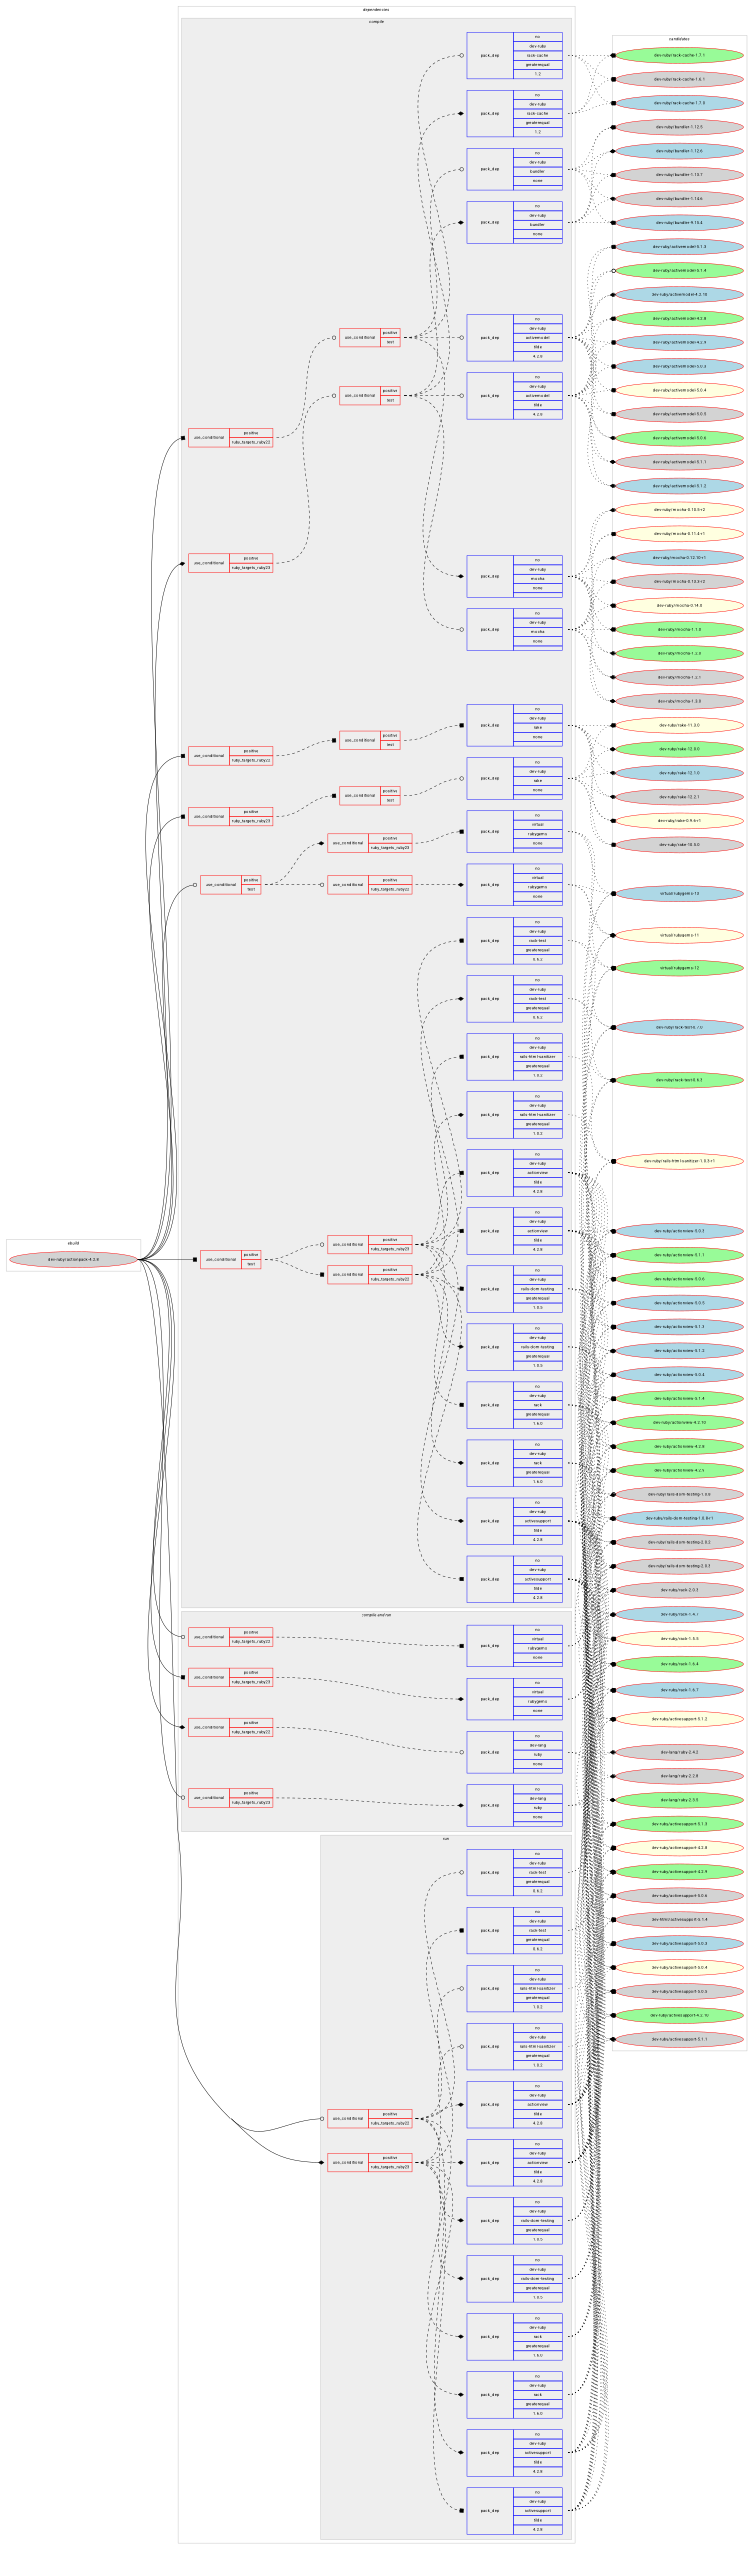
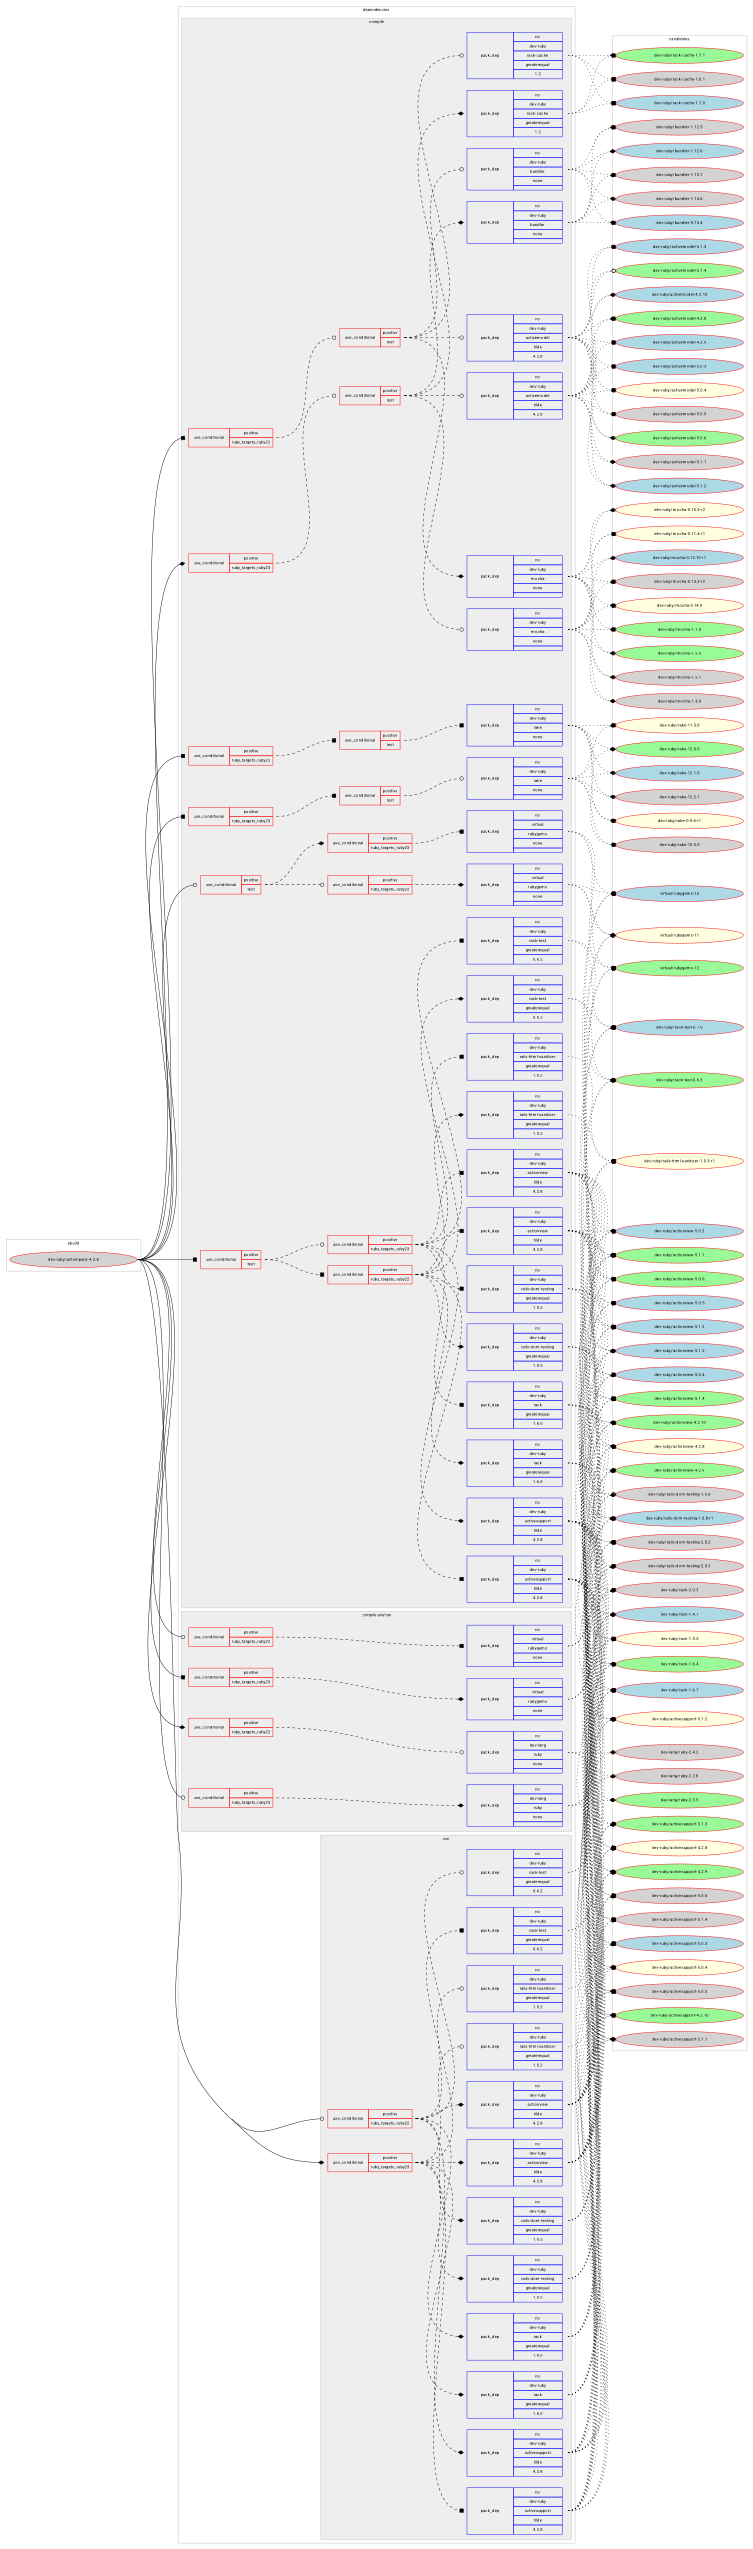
node "dev-ruby/actionview-4.2.8": fillcolor palegreen -> lightyellow
node "dev-html/activesupport-5.1.4": label "dev-html/activesupport-5.1.4" -> "dev-ruby/activesupport-5.1.4"
